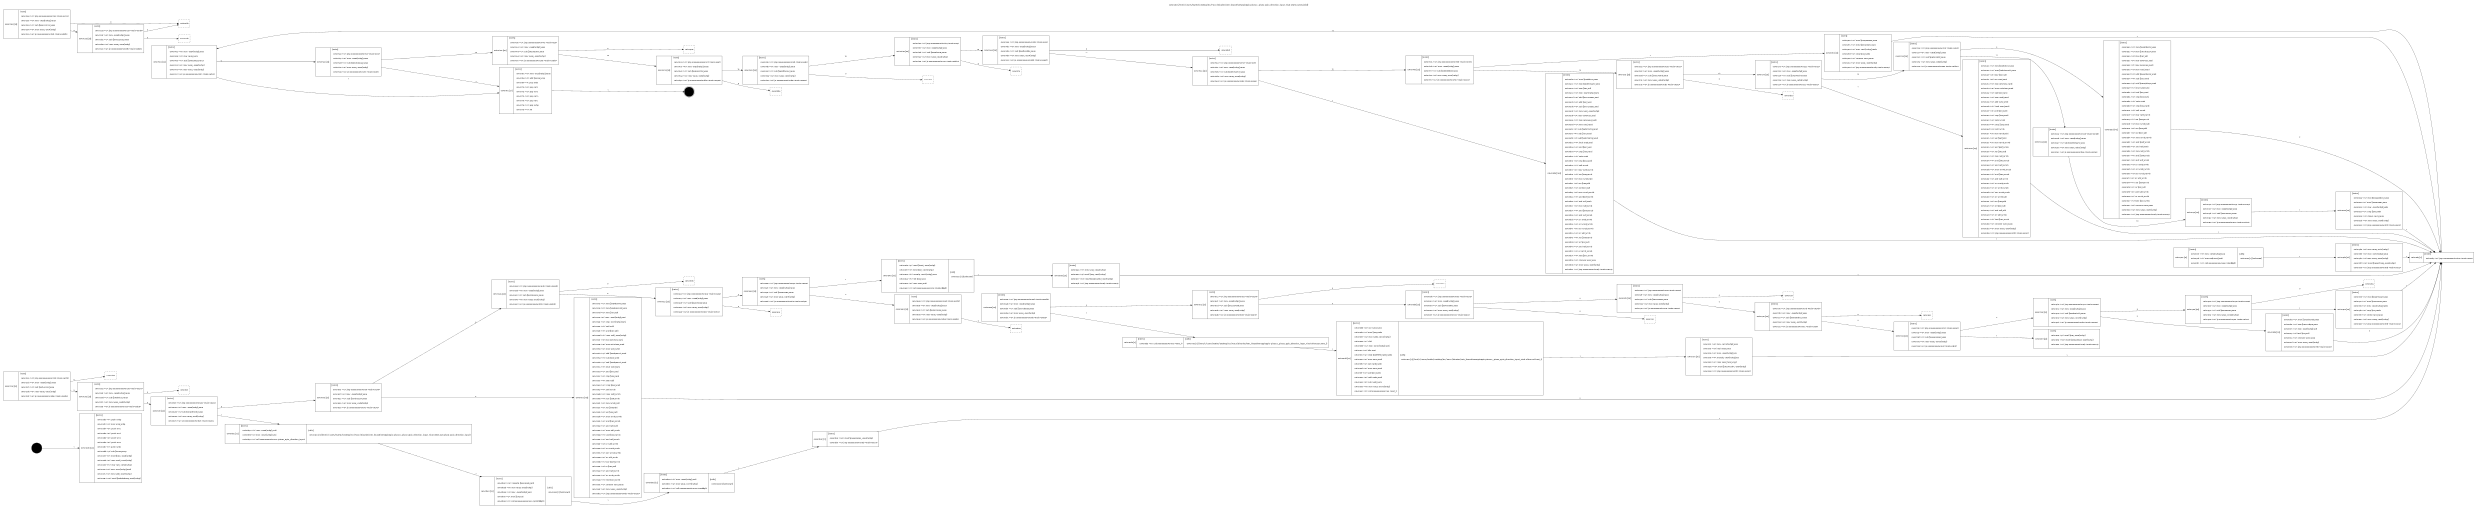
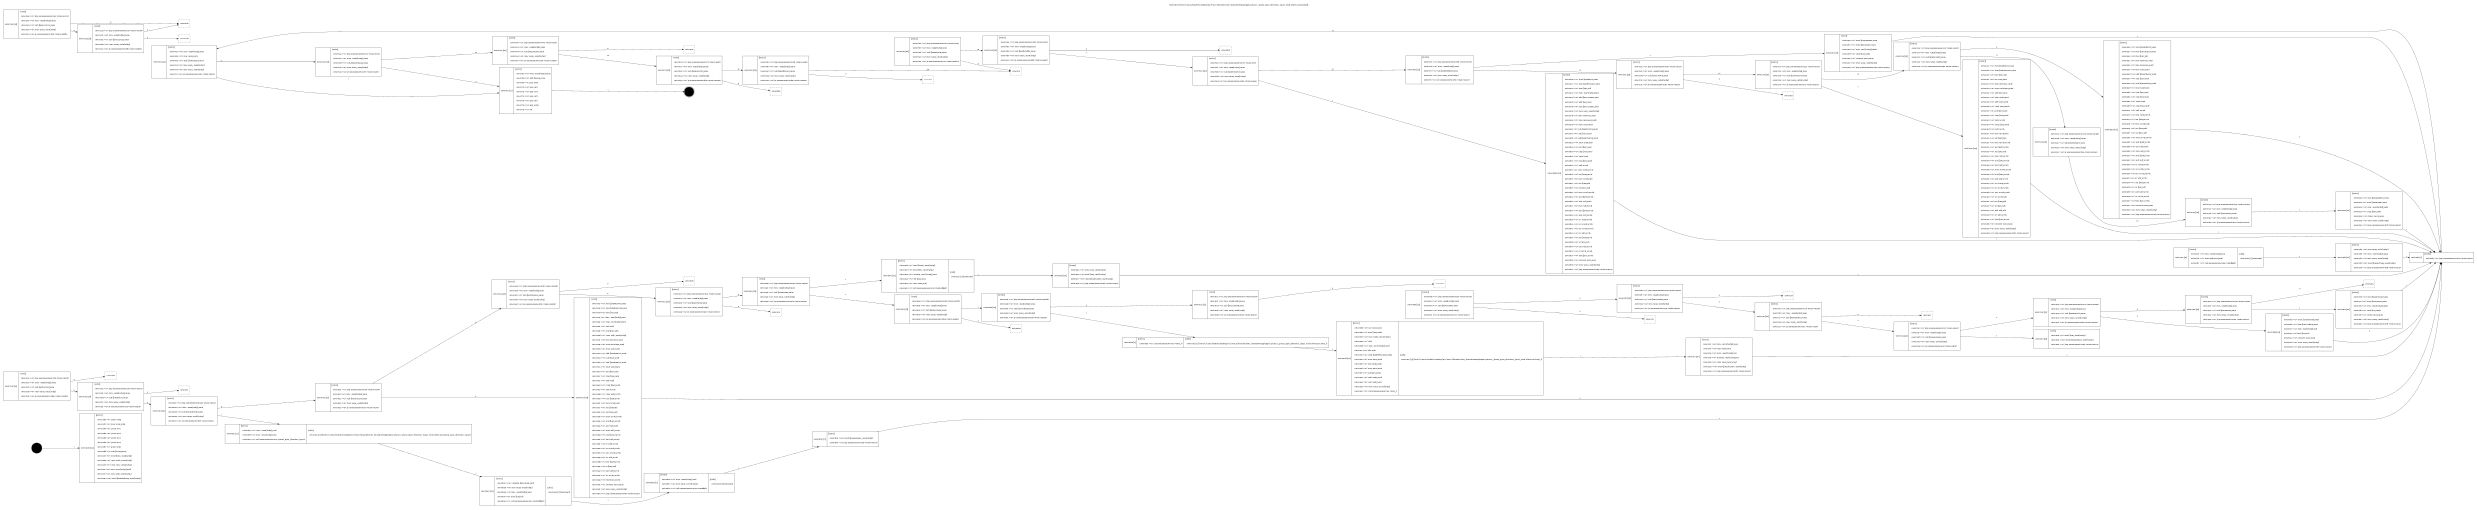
edge "0x401476 [28]" -> "0x401492 [28]": now "0x401476 [28]" -> "0x401f1a"
edge "0x4016c2 [28]" -> "0x4016de [28]": removed, label "4"
edge "0x40168a [28]" -> "0x4016a6 [28]": added, label "5"
